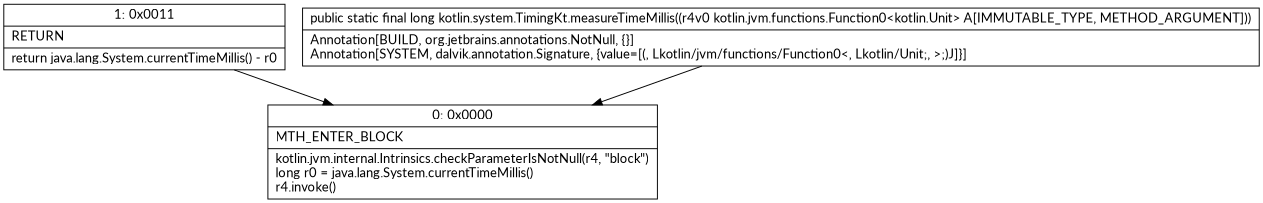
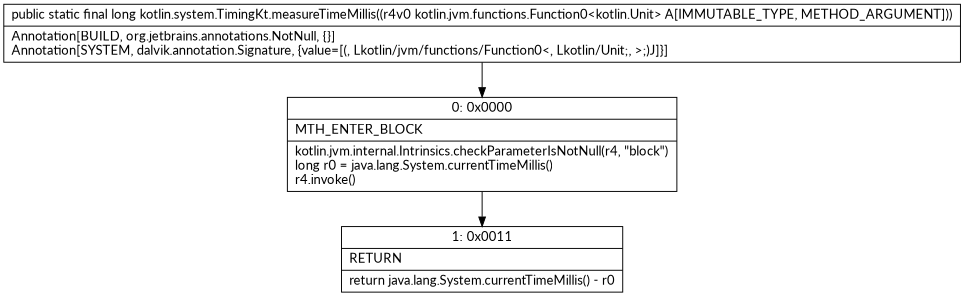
edge "1: 0x0011" -> "0: 0x0000": reversed
